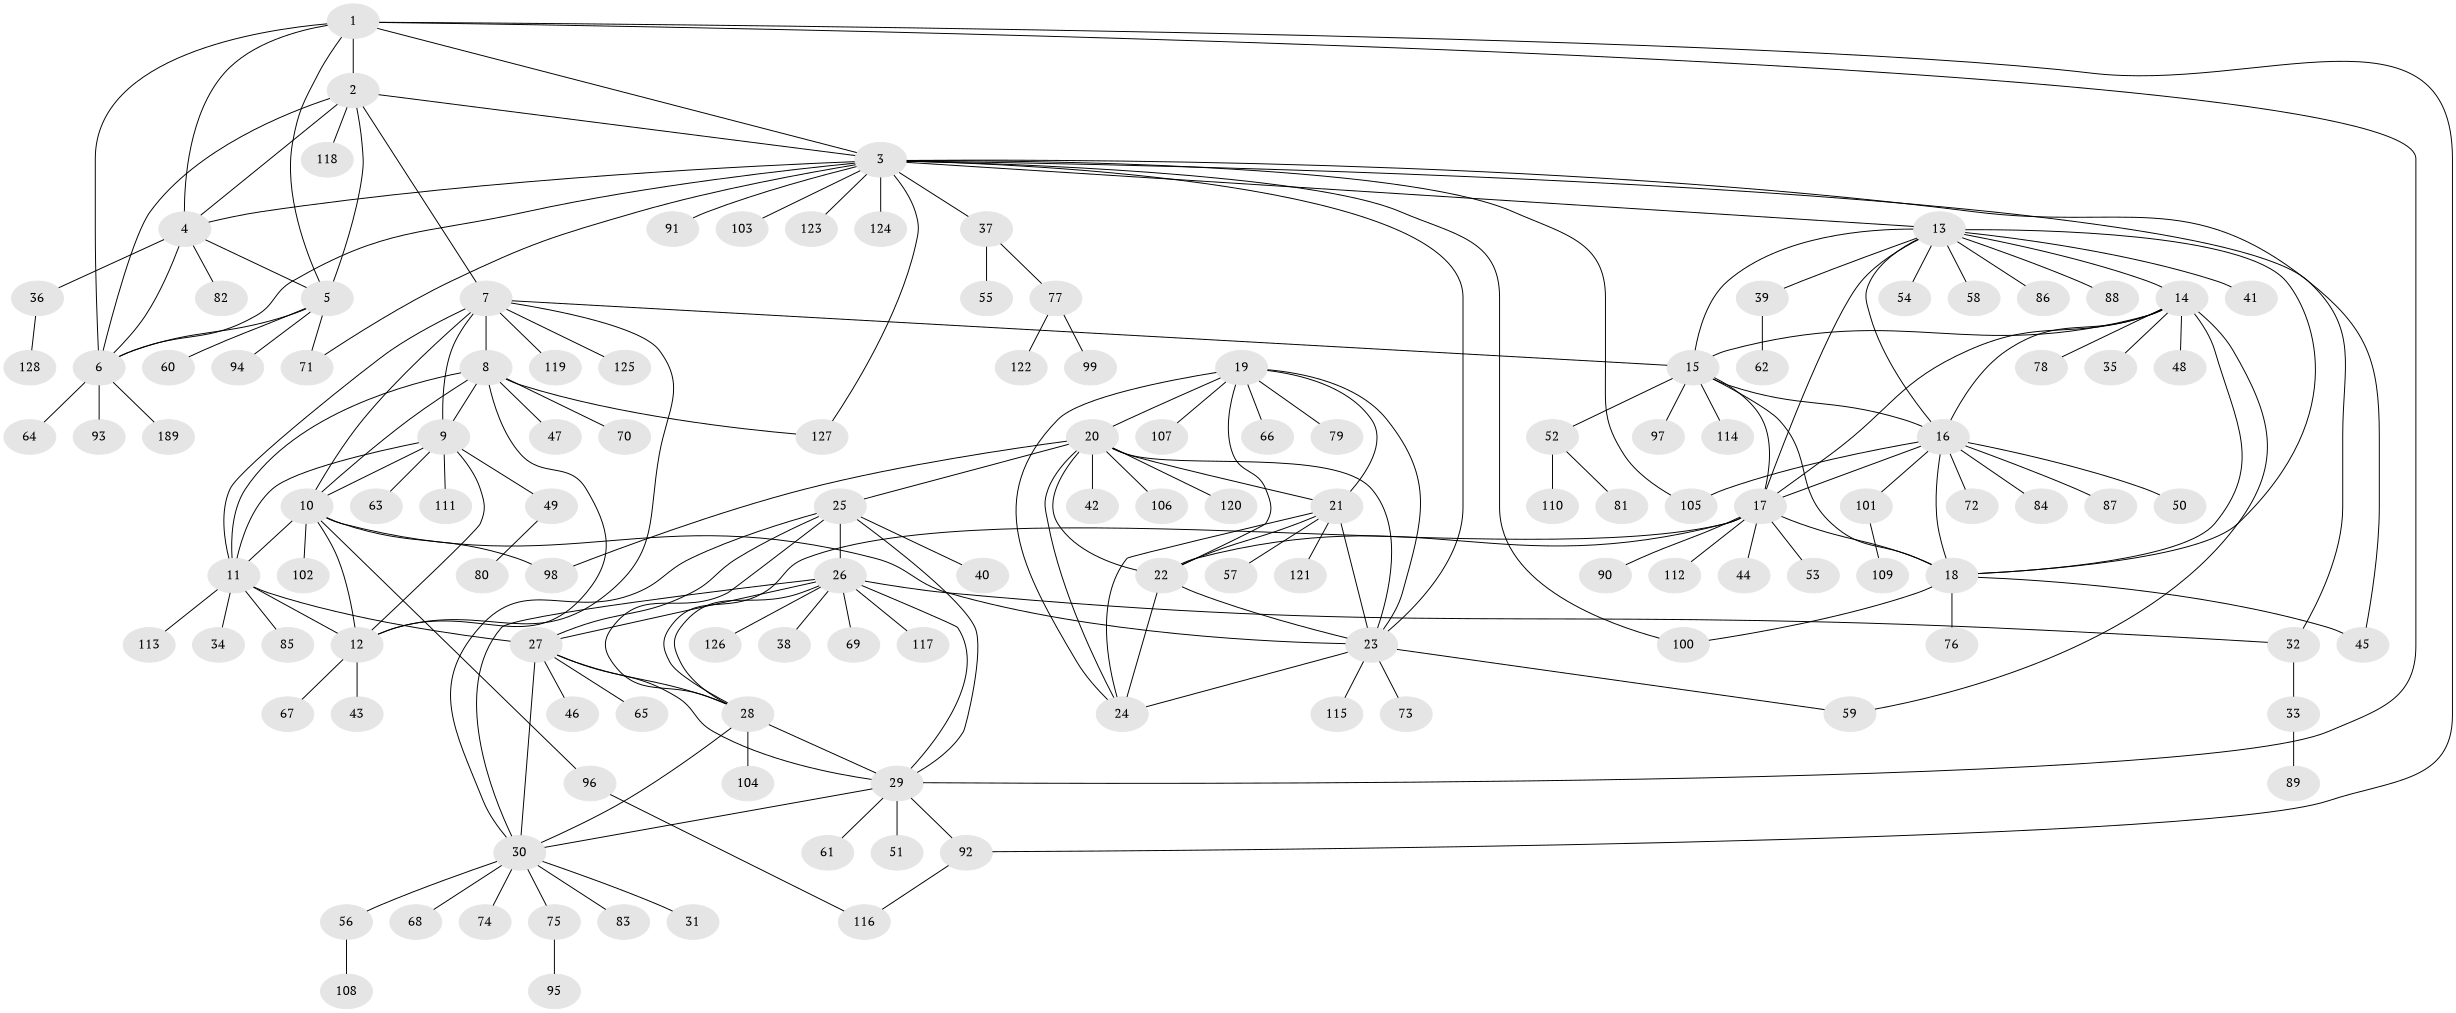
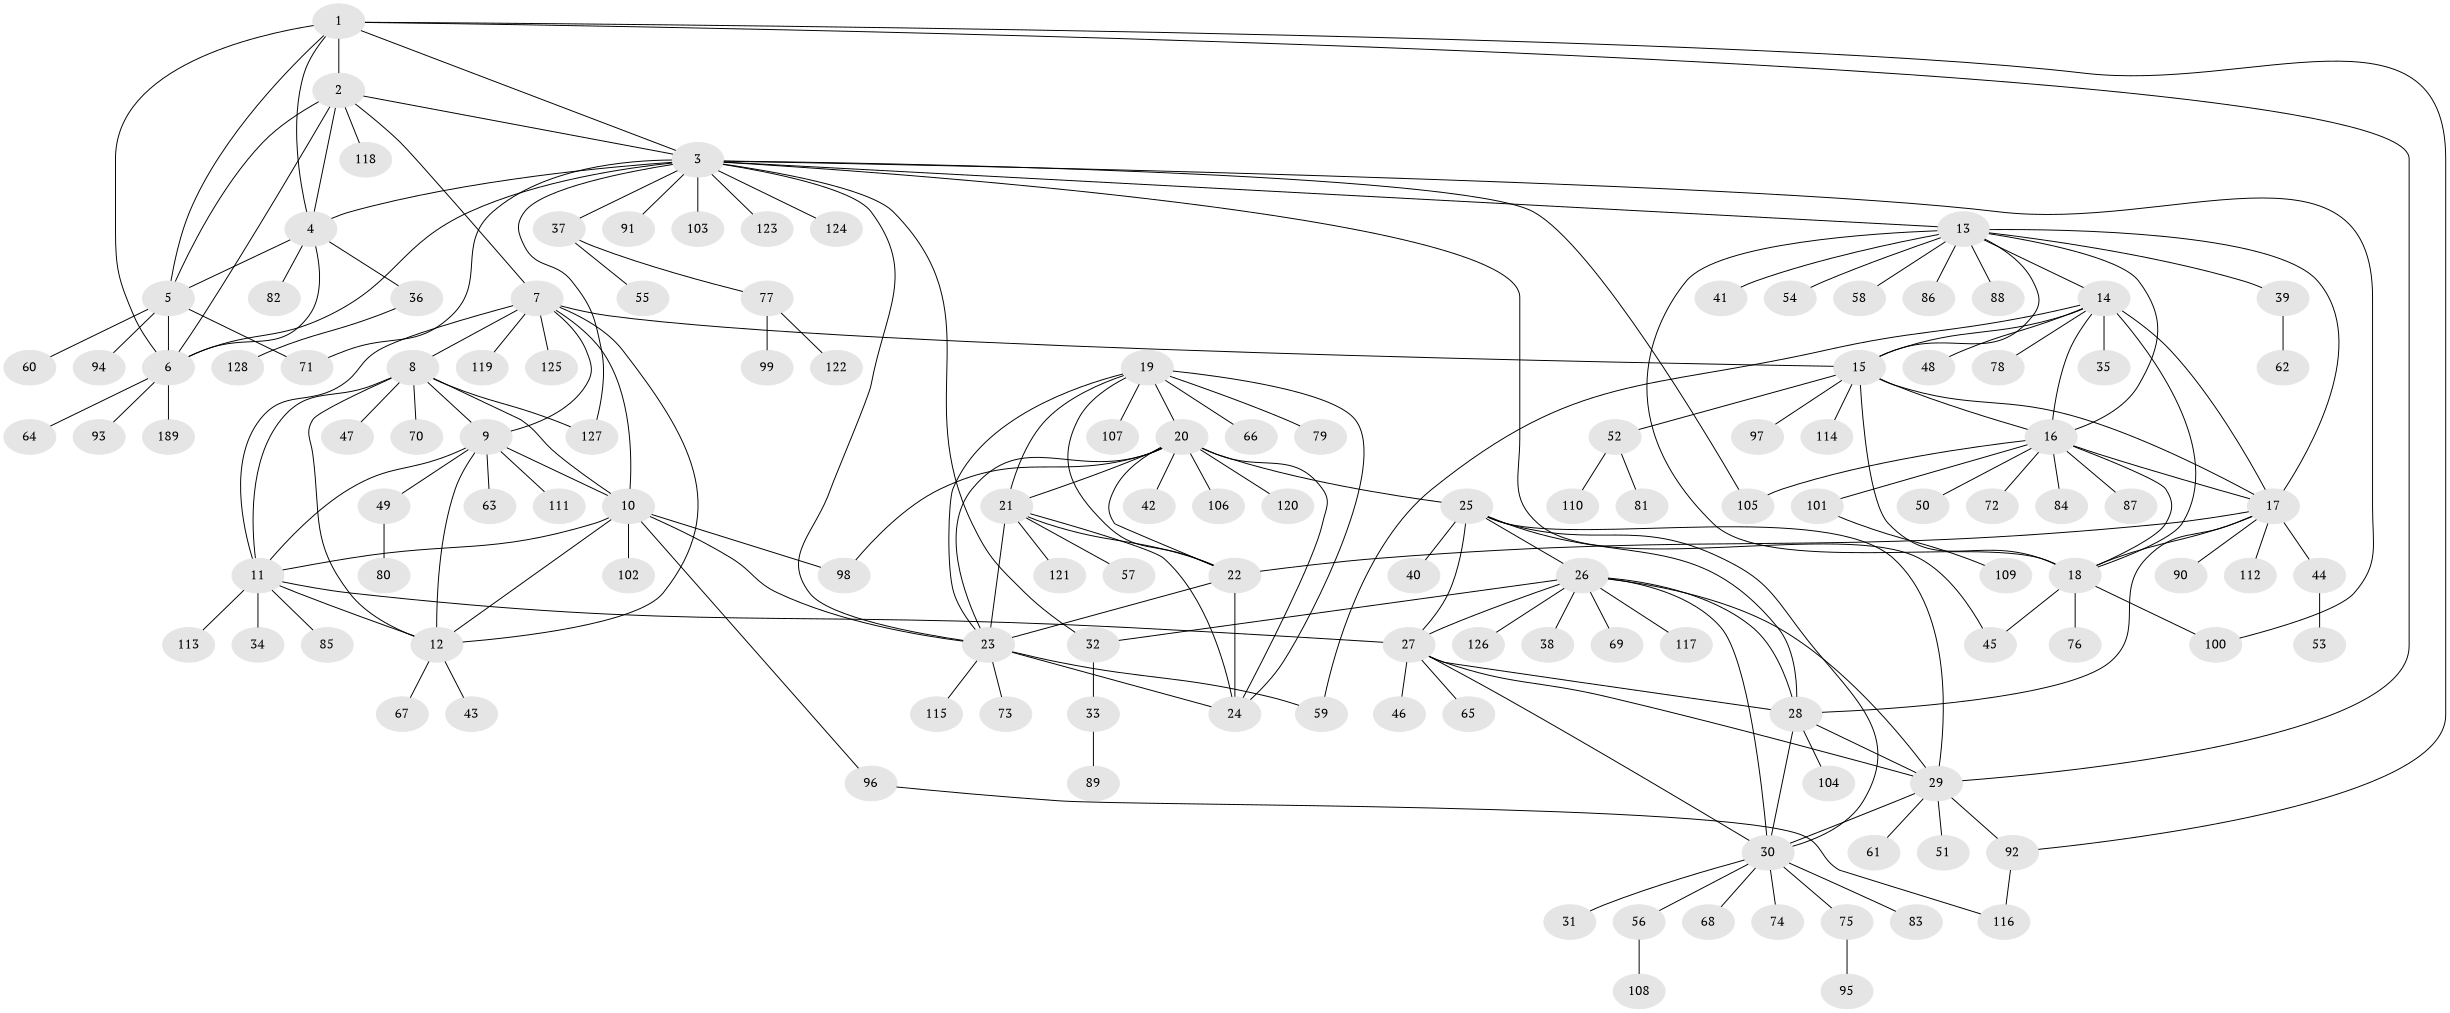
edge "17" -- "53": now "44" -- "53"
